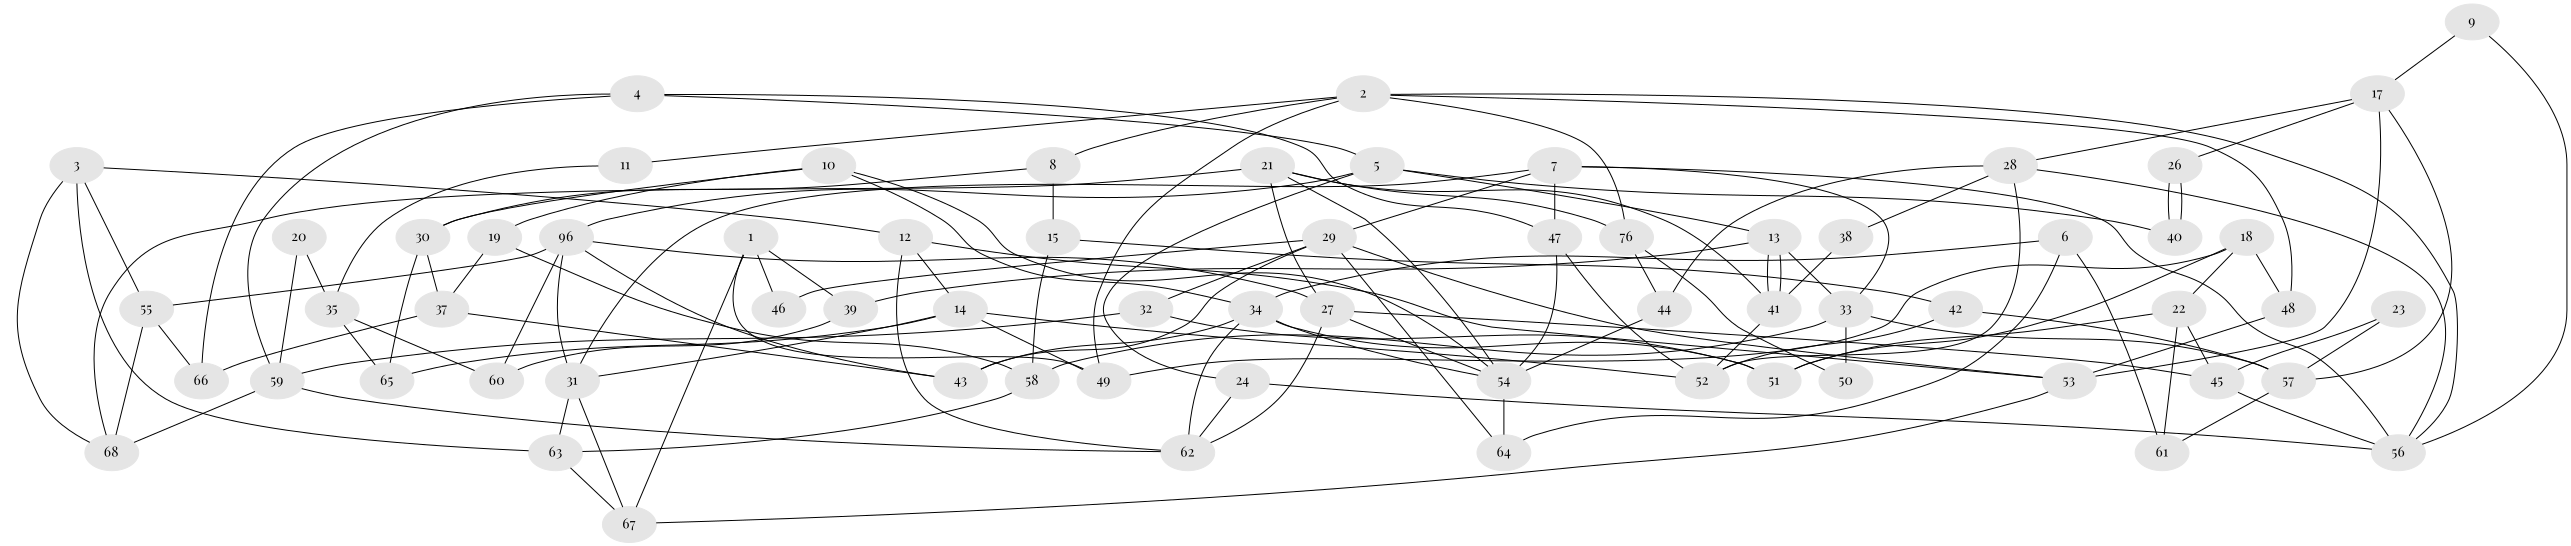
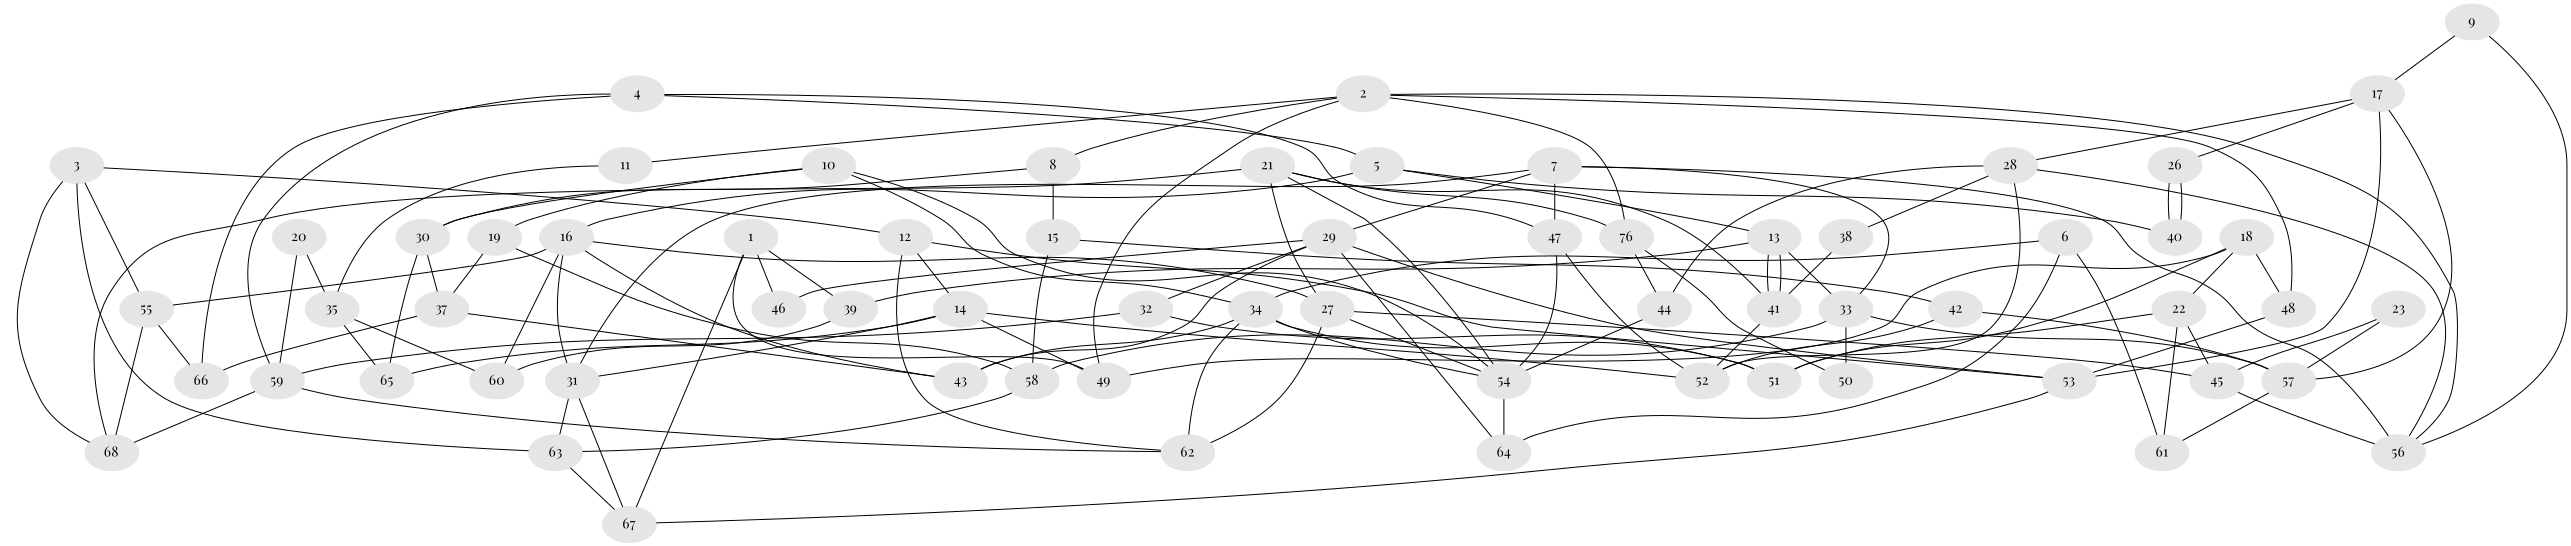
node "96": label "96" -> "16"
node "24": removed
